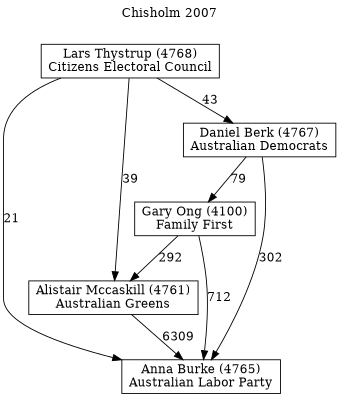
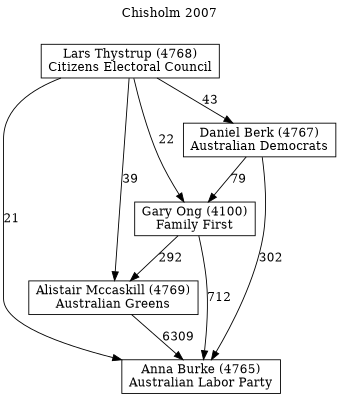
edge "Lars Thystrup (4768) Citizens Electoral Council" -> "Gary Ong (4100) Family First": added, label "22"
node "Alistair Mccaskill (4761) Australian Greens": label "Alistair Mccaskill (4761) Australian Greens" -> "Alistair Mccaskill (4769) Australian Greens"
